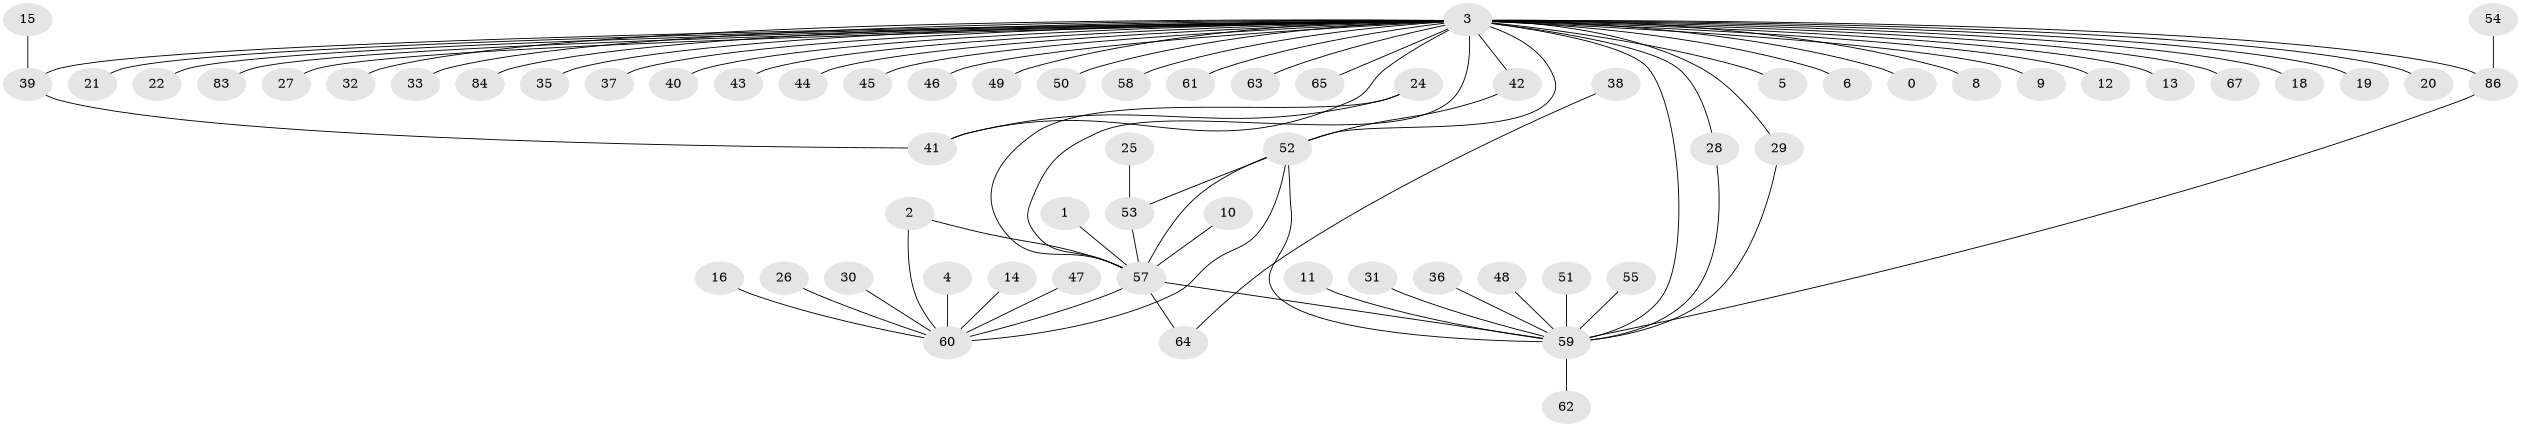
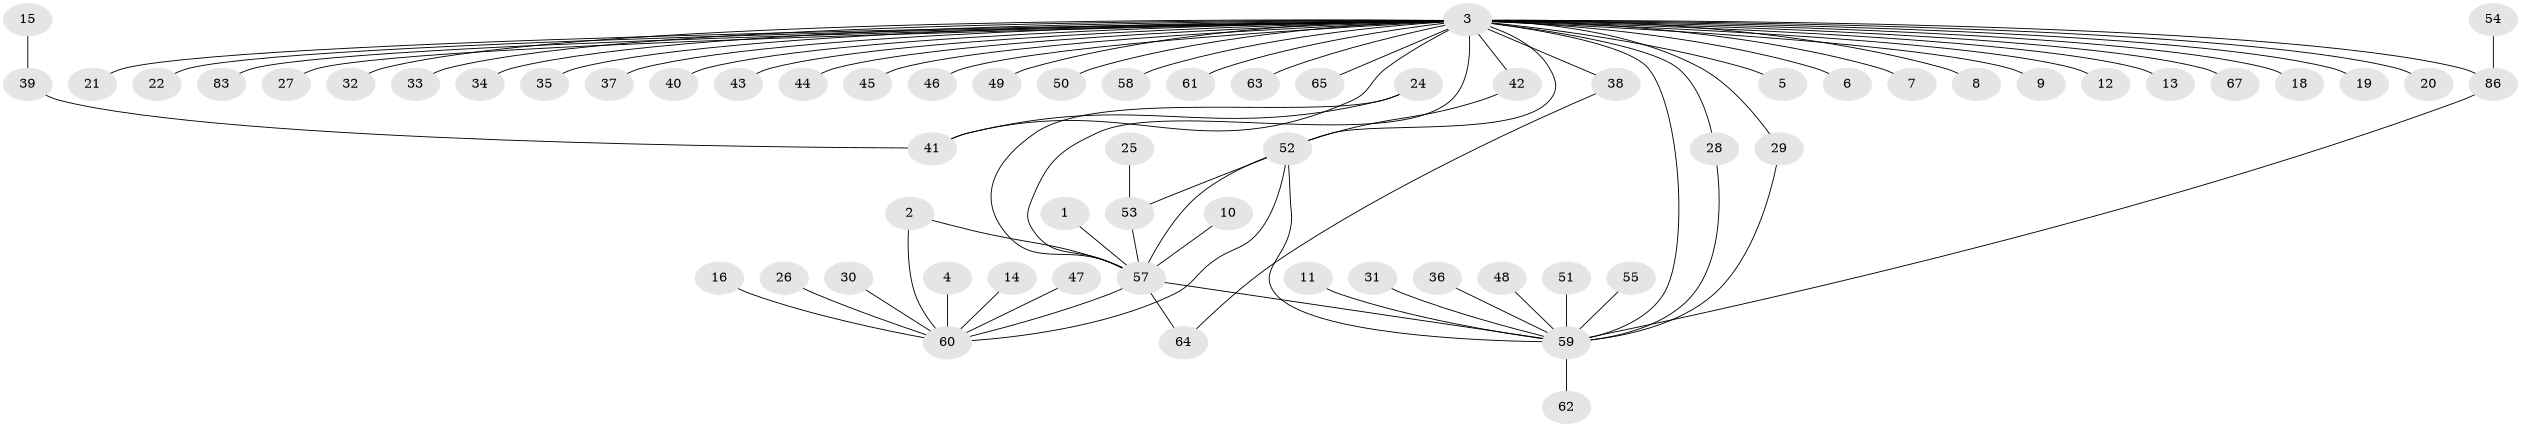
edge "3" -- "39": now "3" -- "38"
node "84": label "84" -> "34"
node "0": label "0" -> "7"
